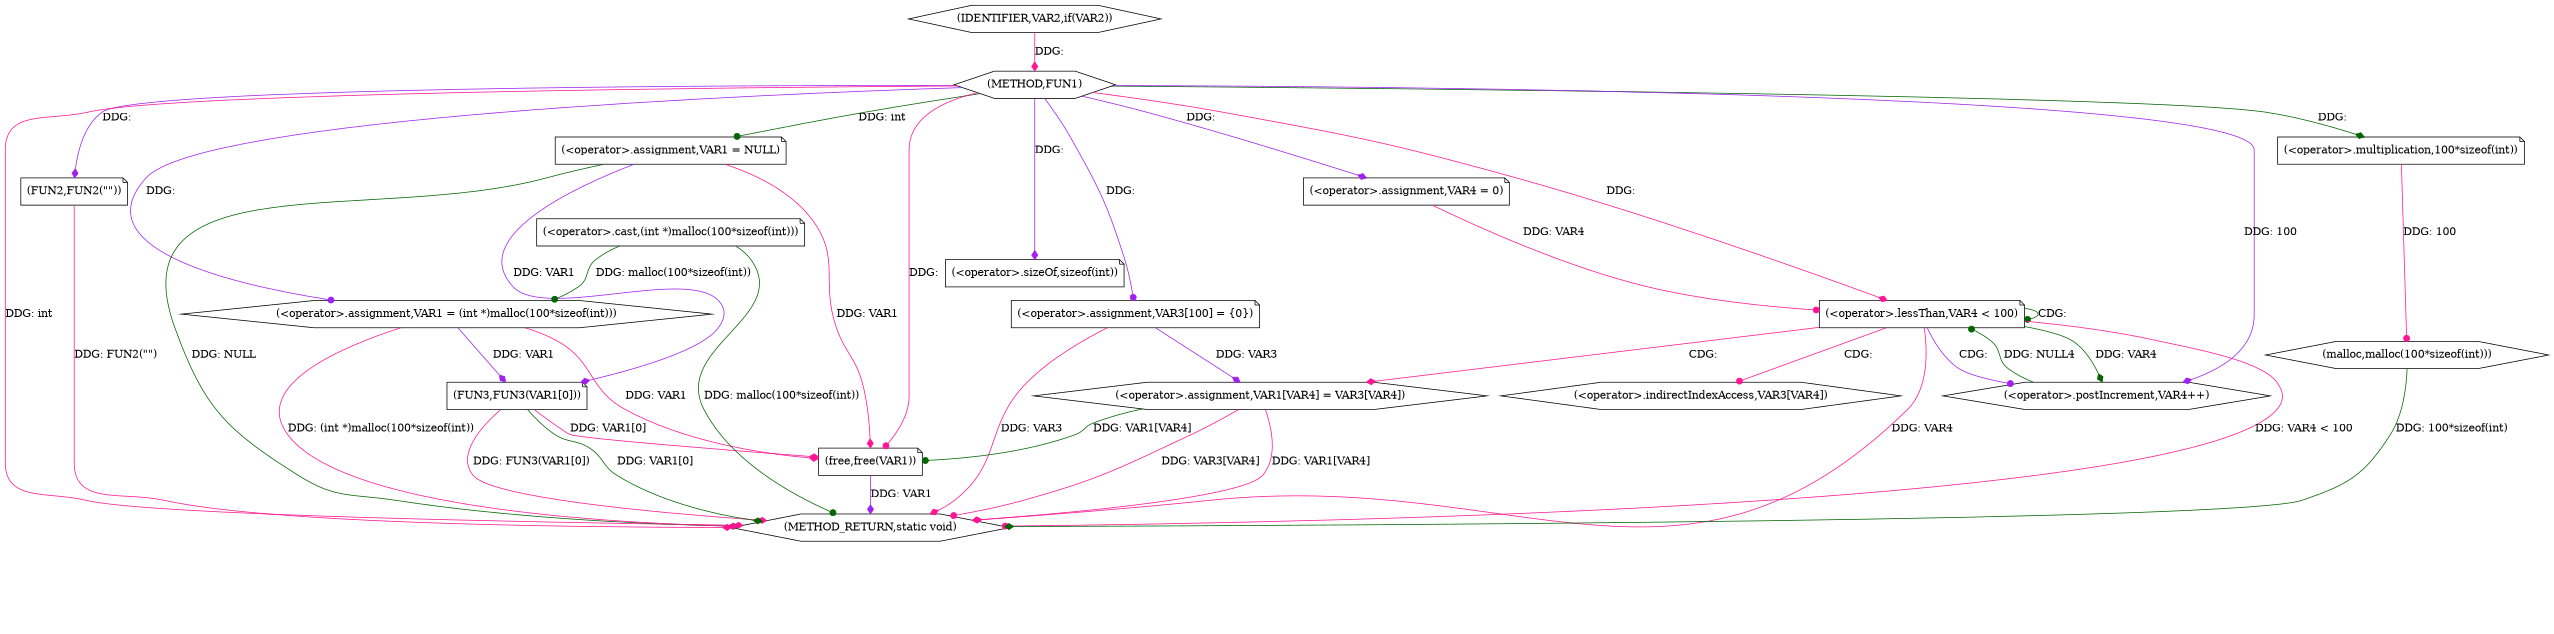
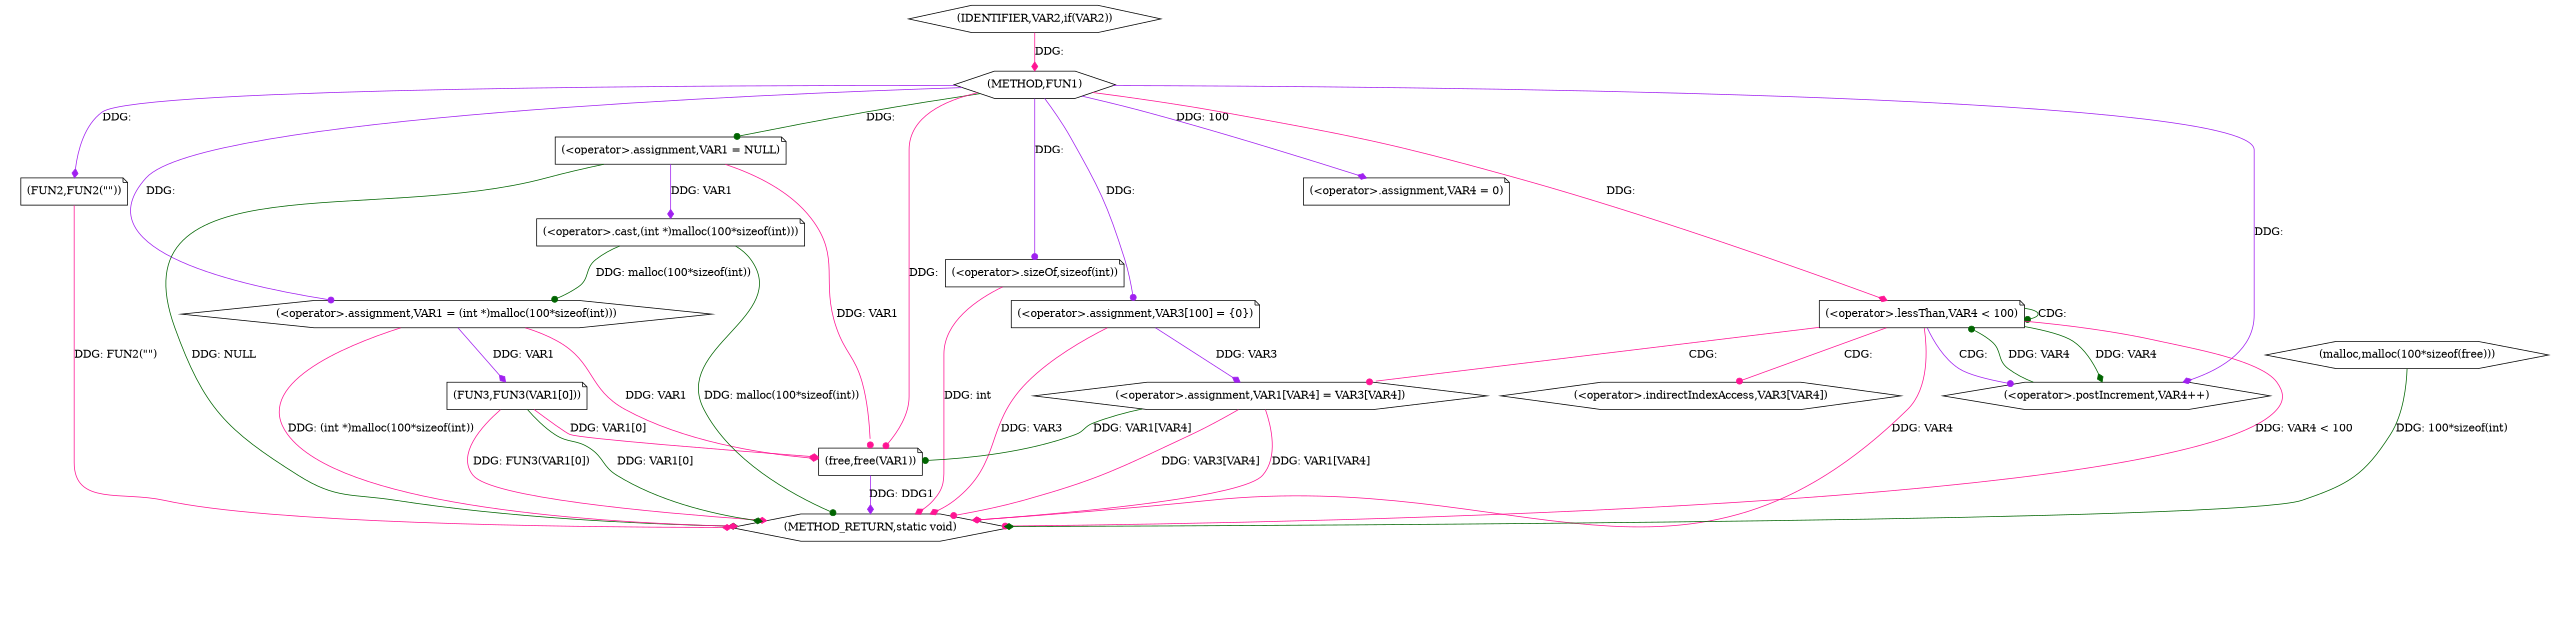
edge "(METHOD,FUN1)" -> "(<operator>.assignment,VAR1 = NULL)": label "DDG: int" -> "DDG: "
edge "(METHOD,FUN1)" -> "(<operator>.assignment,VAR4 = 0)": label "DDG: " -> "DDG: 100"
node "(<operator>.multiplication,100*sizeof(int))": removed
edge "(METHOD,FUN1)" -> "(<operator>.sizeOf,sizeof(int))": arrowhead diamond -> dot
edge "(METHOD,FUN1)" -> "(METHOD_RETURN,static void)": now "(<operator>.sizeOf,sizeof(int))" -> "(METHOD_RETURN,static void)"
edge "(METHOD,FUN1)" -> "(<operator>.postIncrement,VAR4++)": label "DDG: 100" -> "DDG: "
edge "(<operator>.assignment,VAR1 = NULL)" -> "(free,free(VAR1))": arrowhead diamond -> dot
edge "(<operator>.assignment,VAR4 = 0)" -> "(<operator>.lessThan,VAR4 < 100)": removed, label "DDG: VAR4"
edge "(<operator>.assignment,VAR1 = NULL)" -> "(FUN3,FUN3(VAR1[0]))": now "(<operator>.assignment,VAR1 = NULL)" -> "(<operator>.cast,(int *)malloc(100*sizeof(int)))"
edge "(<operator>.lessThan,VAR4 < 100)" -> "(<operator>.assignment,VAR1[VAR4] = VAR3[VAR4])": arrowhead diamond -> dot
edge "(<operator>.postIncrement,VAR4++)" -> "(<operator>.lessThan,VAR4 < 100)": label "DDG: NULL4" -> "DDG: VAR4"
node "(malloc,malloc(100*sizeof(int)))": label "(malloc,malloc(100*sizeof(int)))" -> "(malloc,malloc(100*sizeof(free)))"
edge "(free,free(VAR1))" -> "(METHOD_RETURN,static void)": label "DDG: VAR1" -> "DDG: DDG1"
